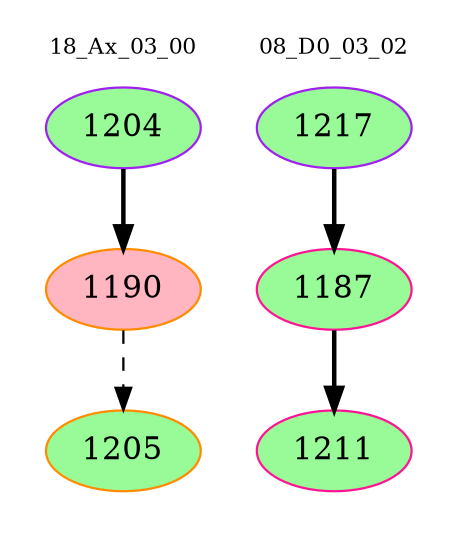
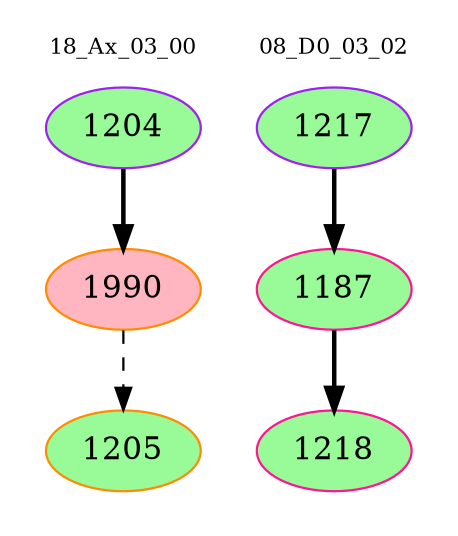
node "1190": label "1190" -> "1990"
node "1211": label "1211" -> "1218"
